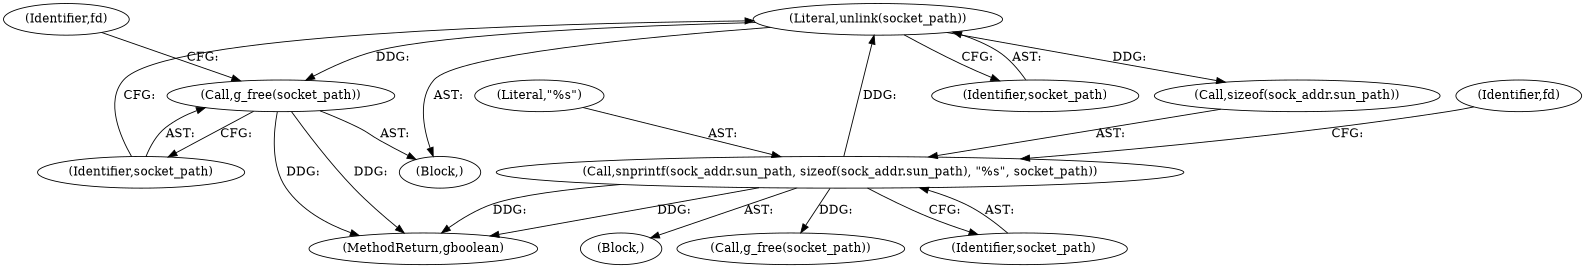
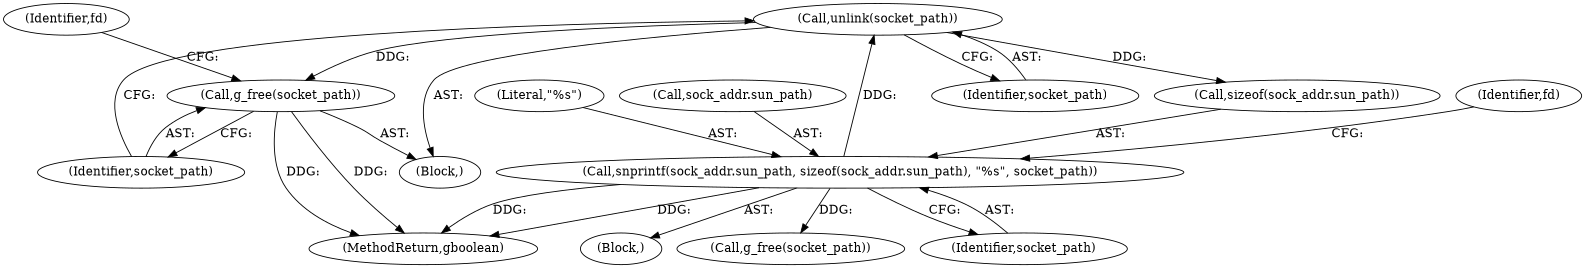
node "(Literal,unlink(socket_path))": label "(Literal,unlink(socket_path))" -> "(Call,unlink(socket_path))"
node "(Call,sock_addr.sun_path)": added
